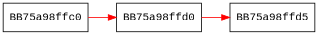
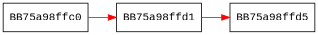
node "BB75a98ffd0": label "BB75a98ffd0" -> "BB75a98ffd1"
